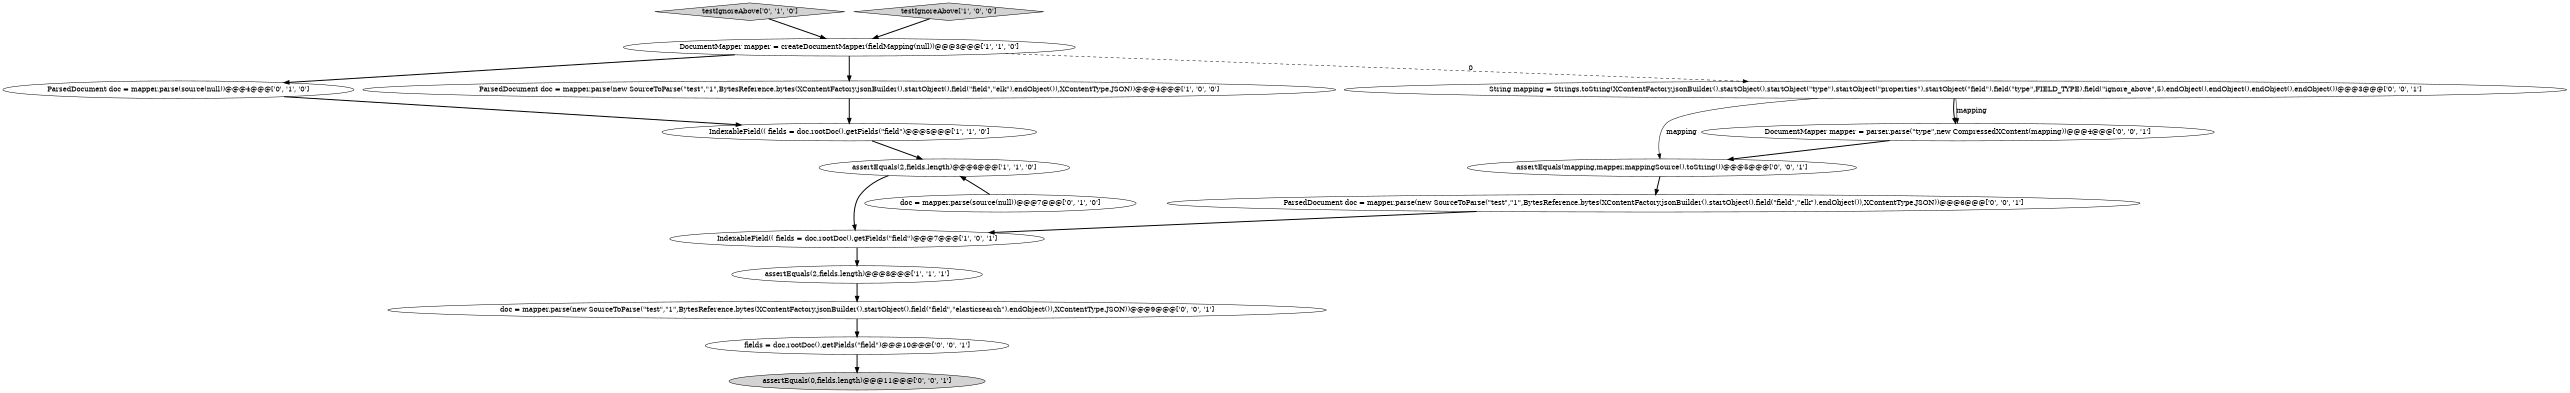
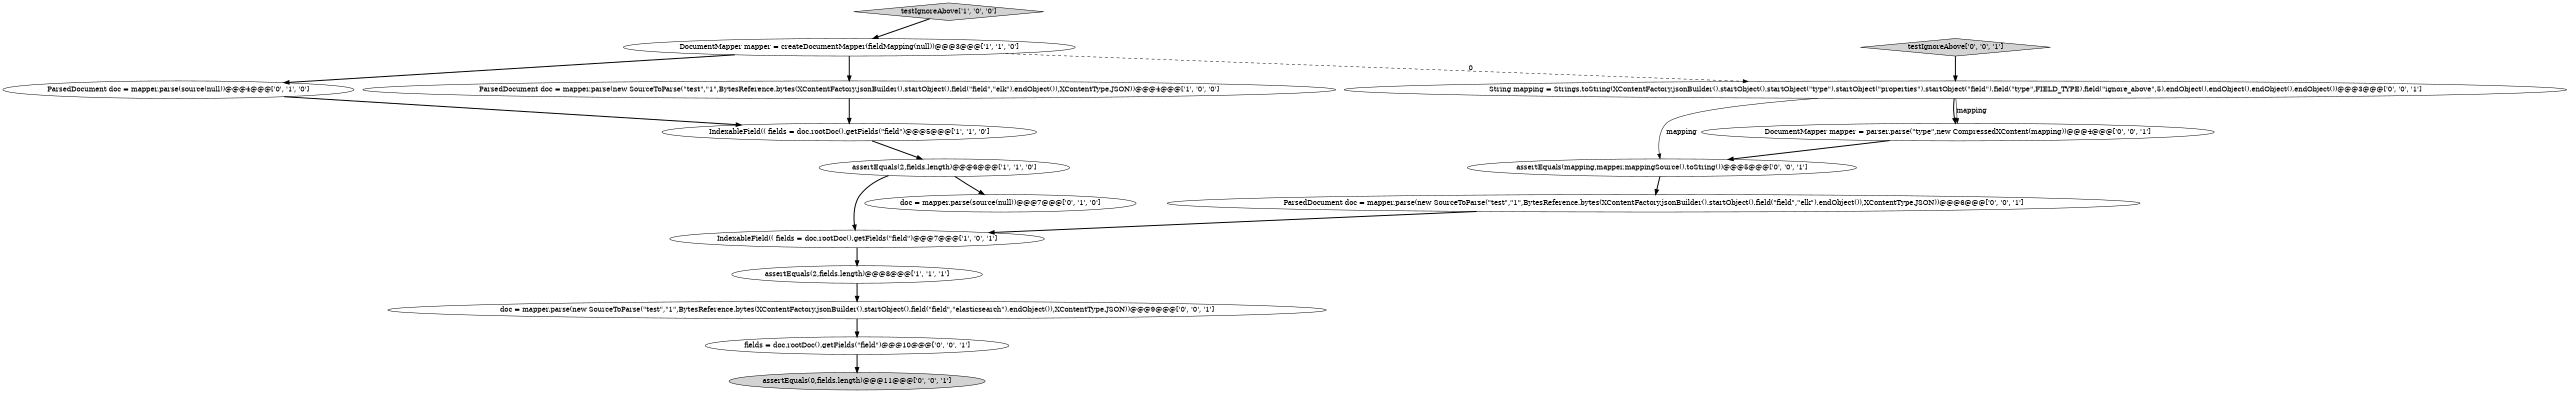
node "testIgnoreAbove['0', '1', '0']": removed
node "testIgnoreAbove['0', '0', '1']": added
edge "doc = mapper.parse(source(null))@@@7@@@['0', '1', '0']" -> "assertEquals(2,fields.length)@@@6@@@['1', '1', '0']": reversed
